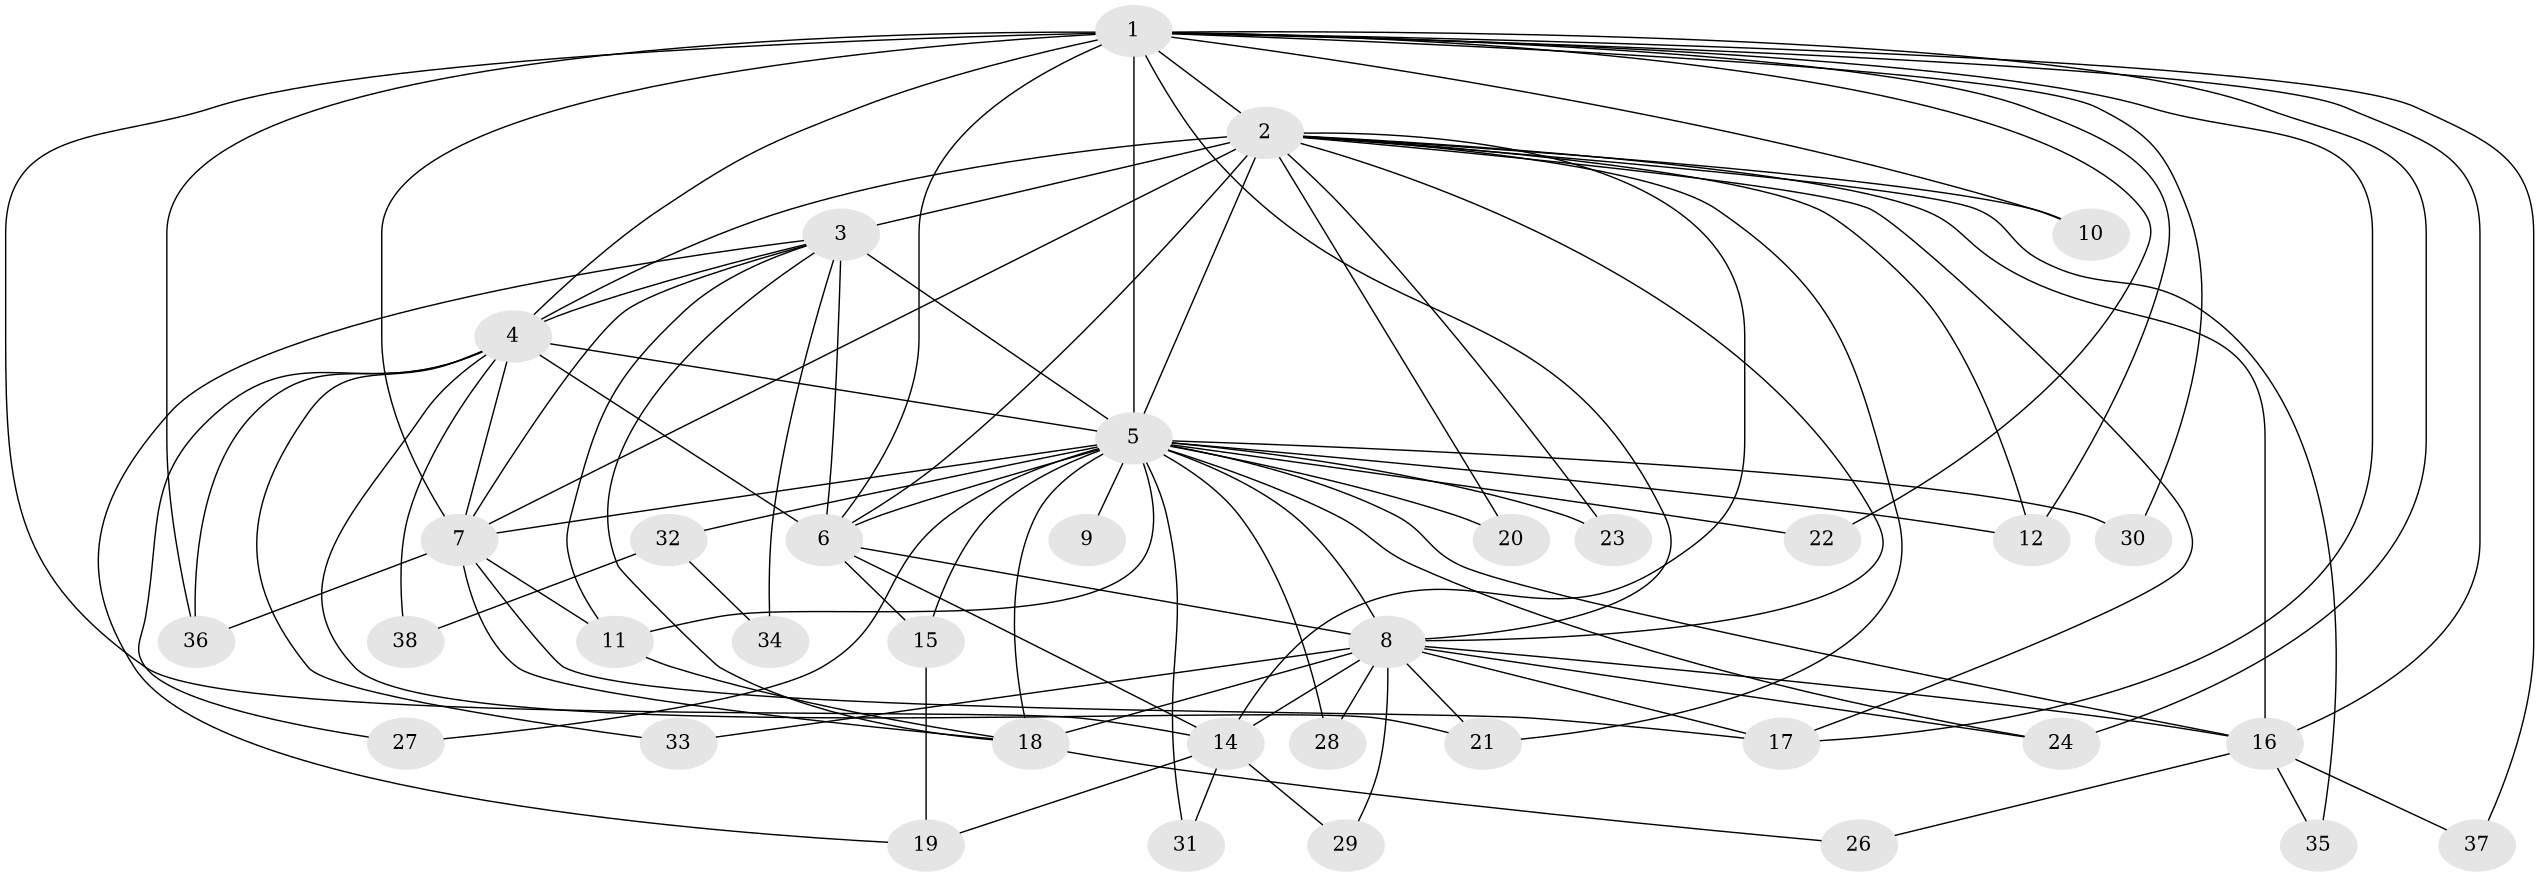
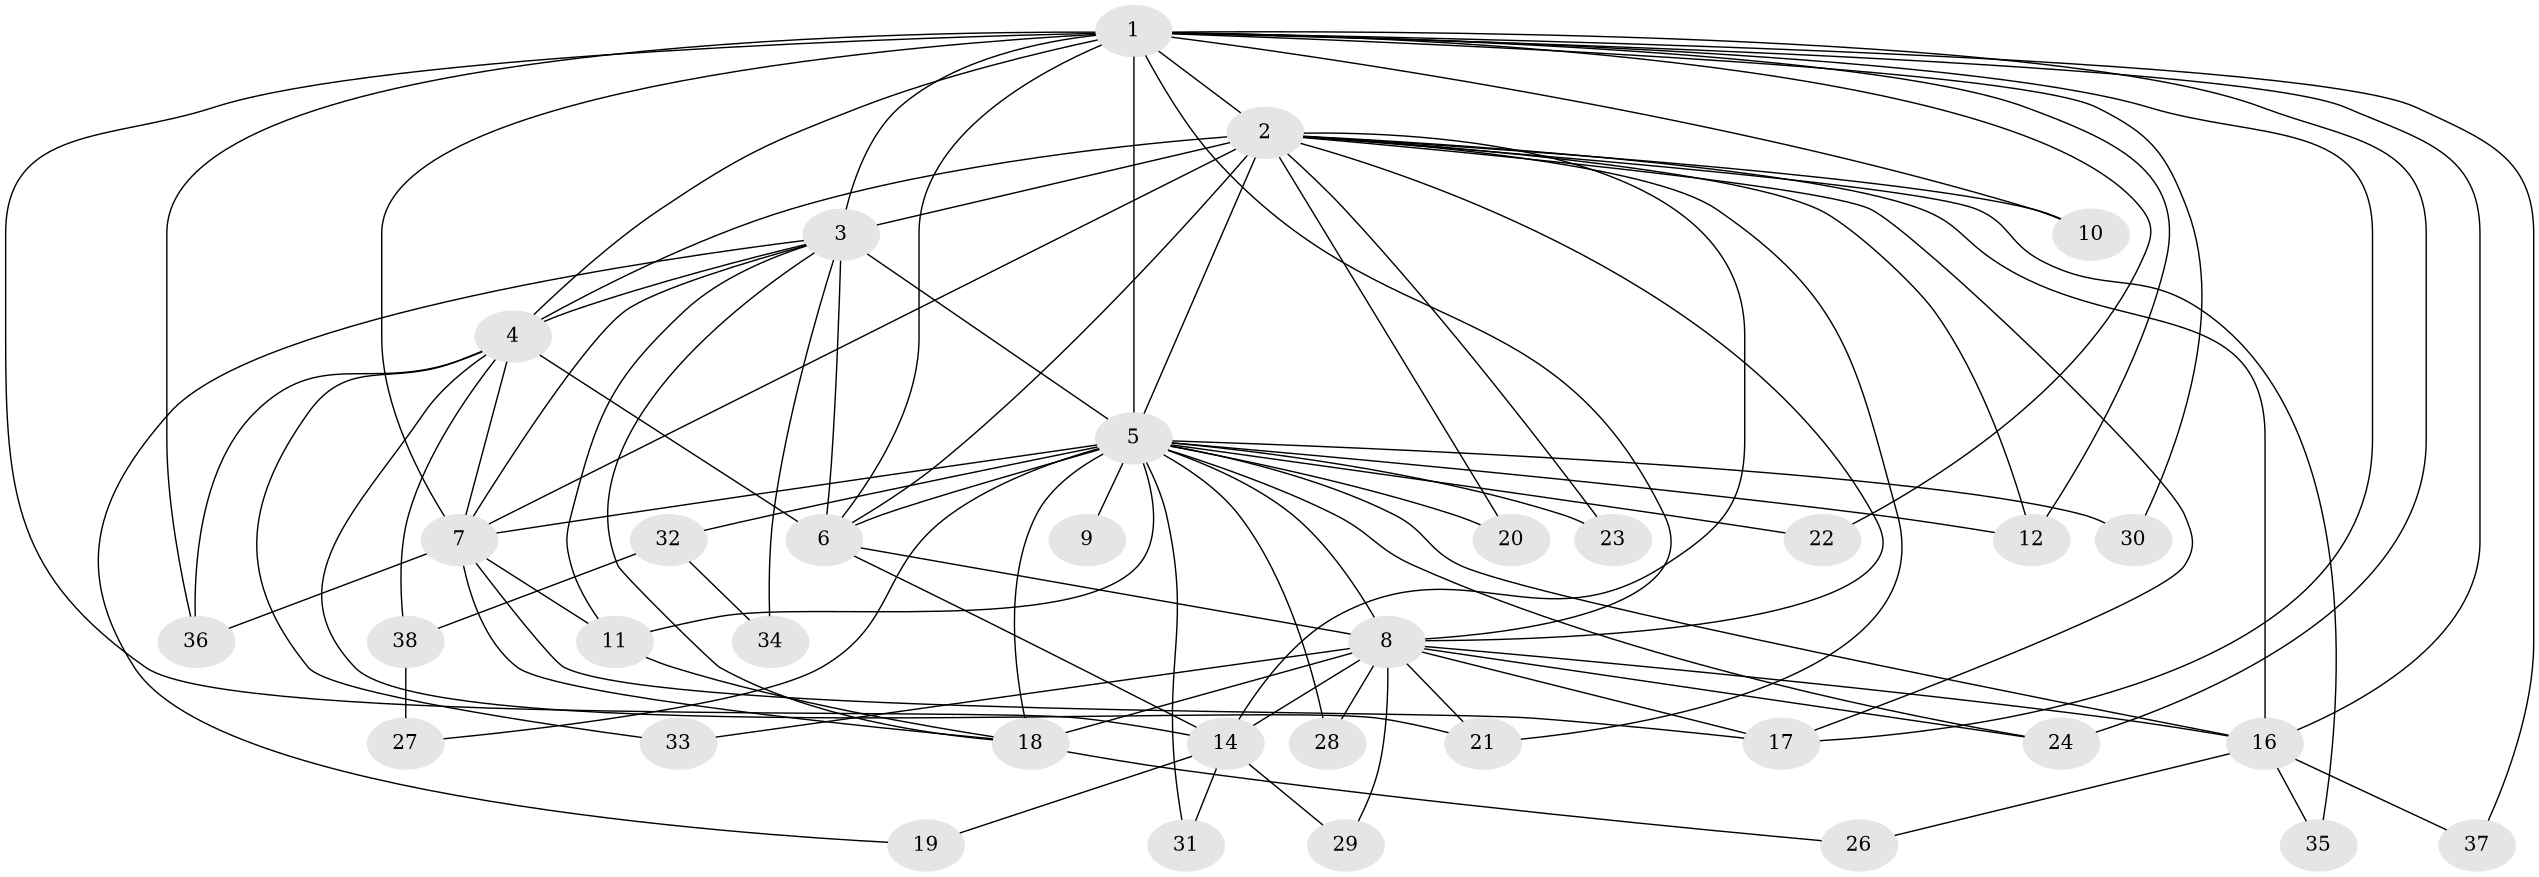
edge "1" -- "3": added
edge "4" -- "5": removed
edge "4" -- "27": now "38" -- "27"
node "15": removed
